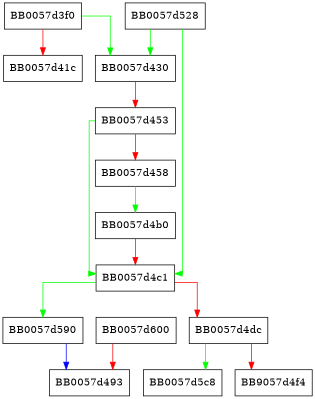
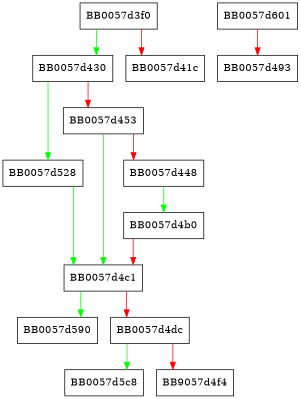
edge "BB0057d528" -> "BB0057d430": reversed
node "BB0057d458": label "BB0057d458" -> "BB0057d448"
node "BB0057d600": label "BB0057d600" -> "BB0057d601"
edge "BB0057d590" -> "BB0057d493": removed
